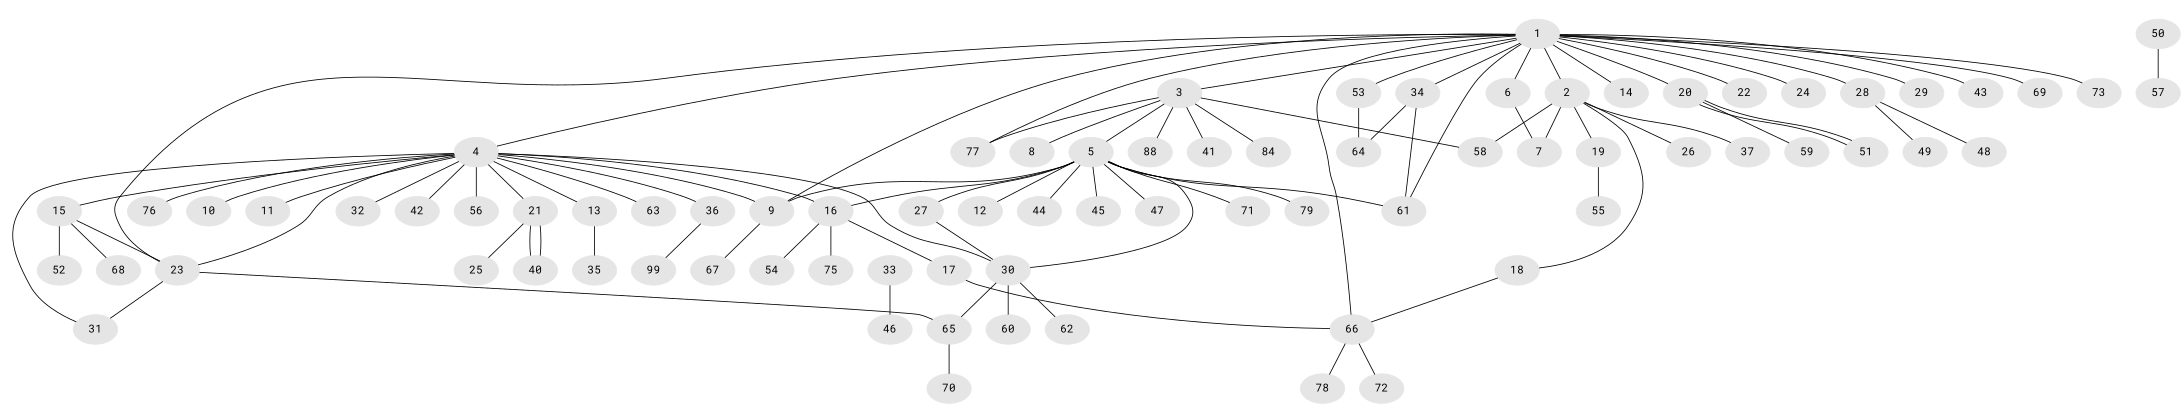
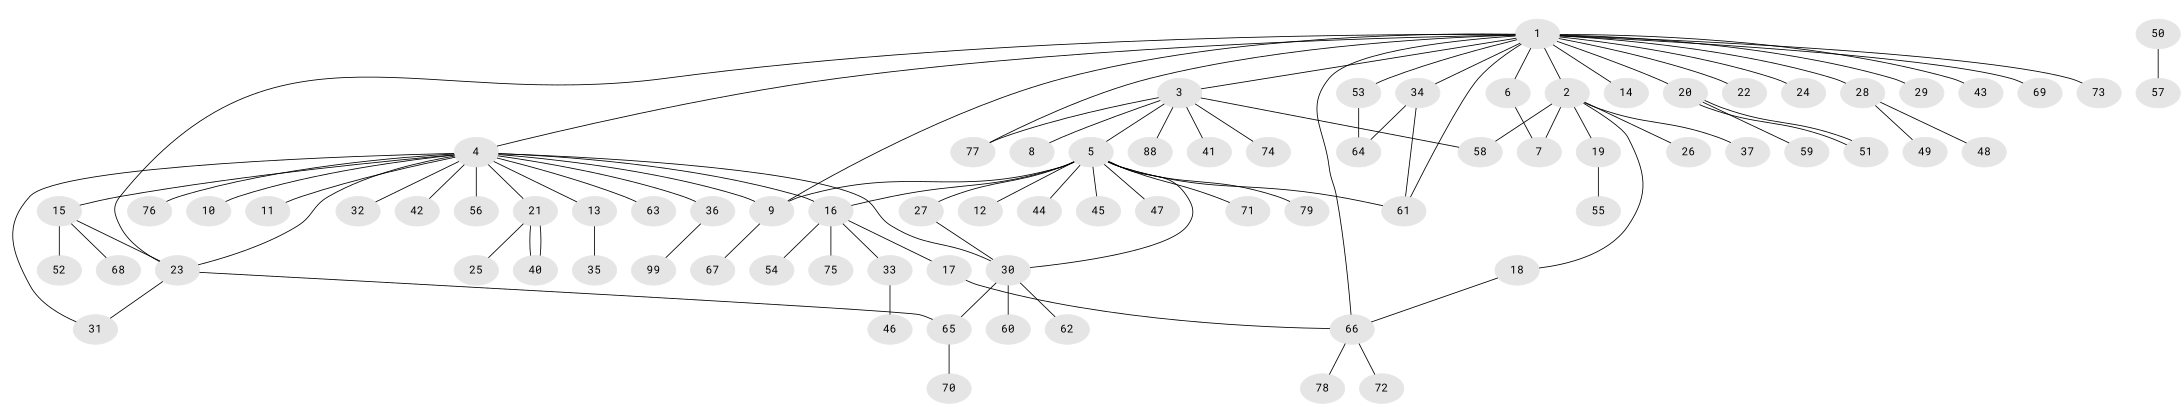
node "84": label "84" -> "74"
edge "16" -- "33": added
